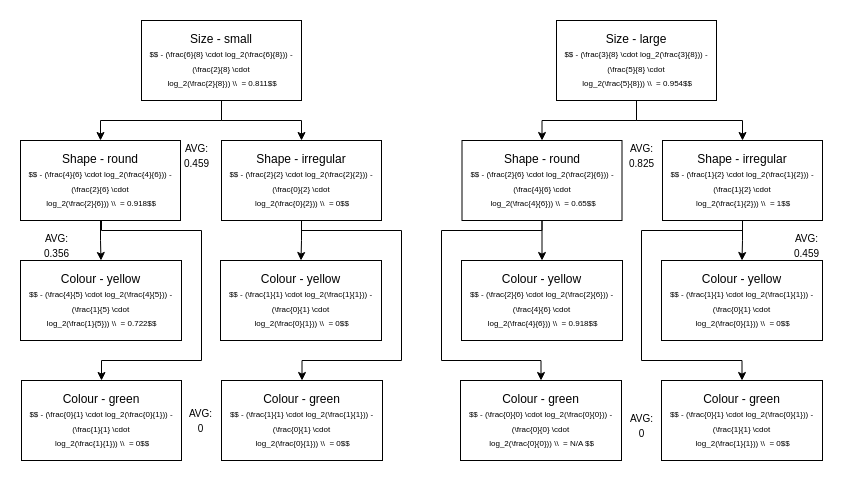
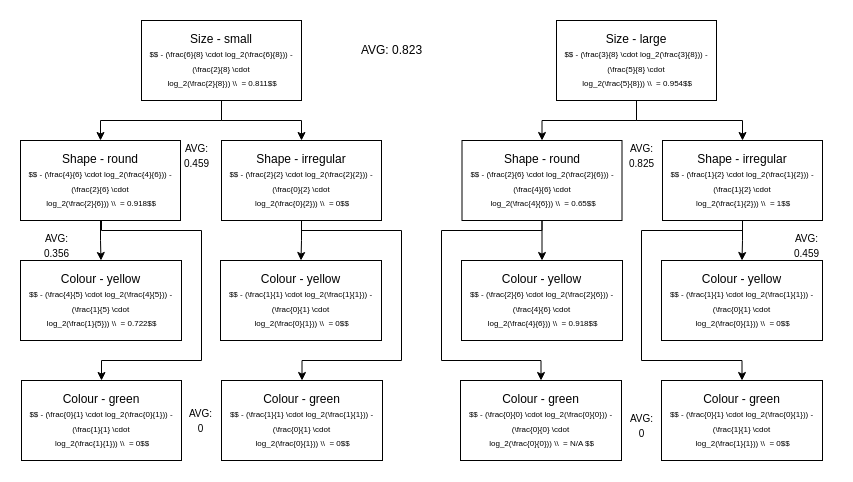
node "AVG: 0.823": added
